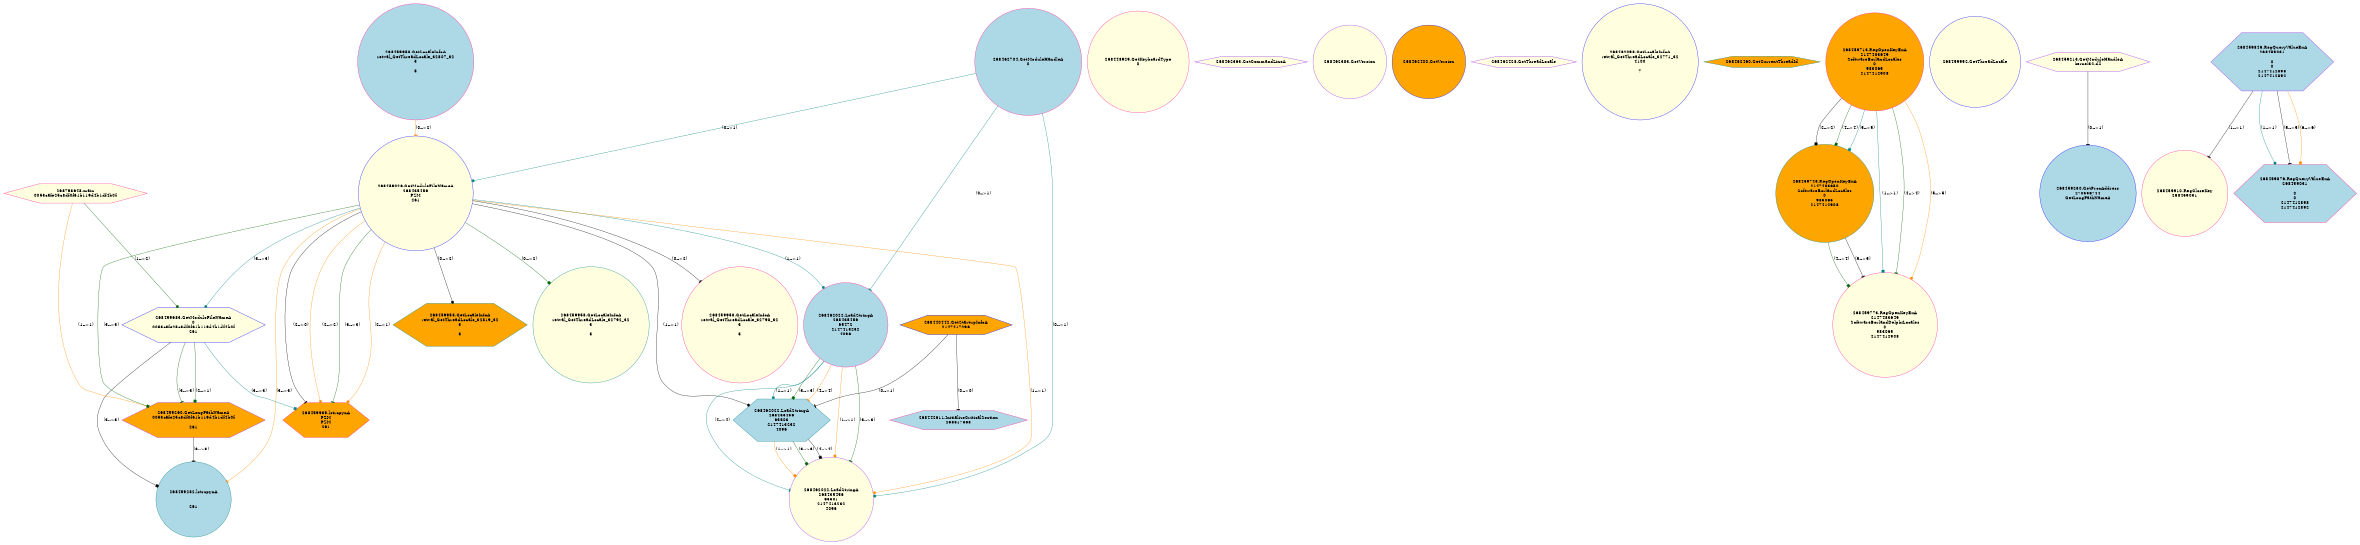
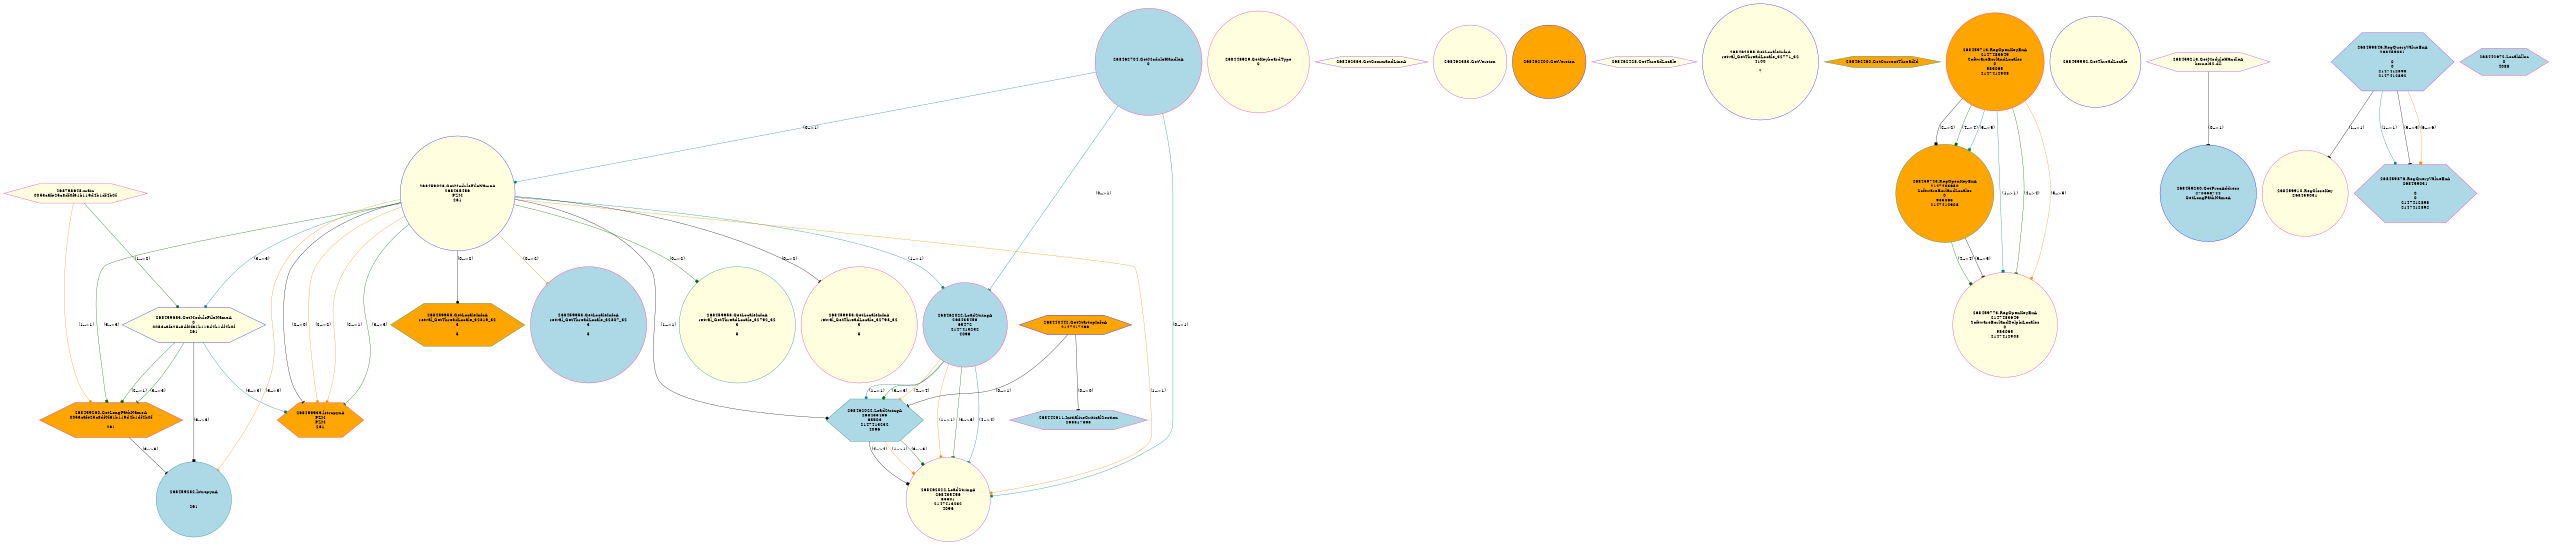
node "268442672.LocalAlloc 0 4088": added
edge "268459958.GetLocaleInfoA retval_GetThreadLocale_32807_32 3 5" -> "268459026.GetModuleFileNameA 268435456 PZM 261": reversed
